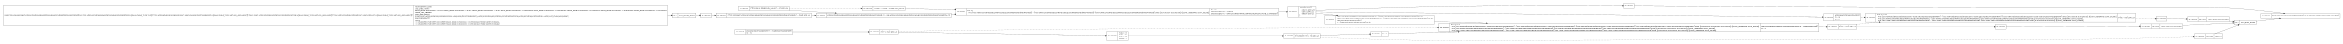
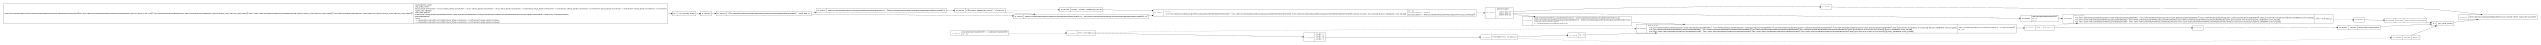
node "34: 0x0004": added
